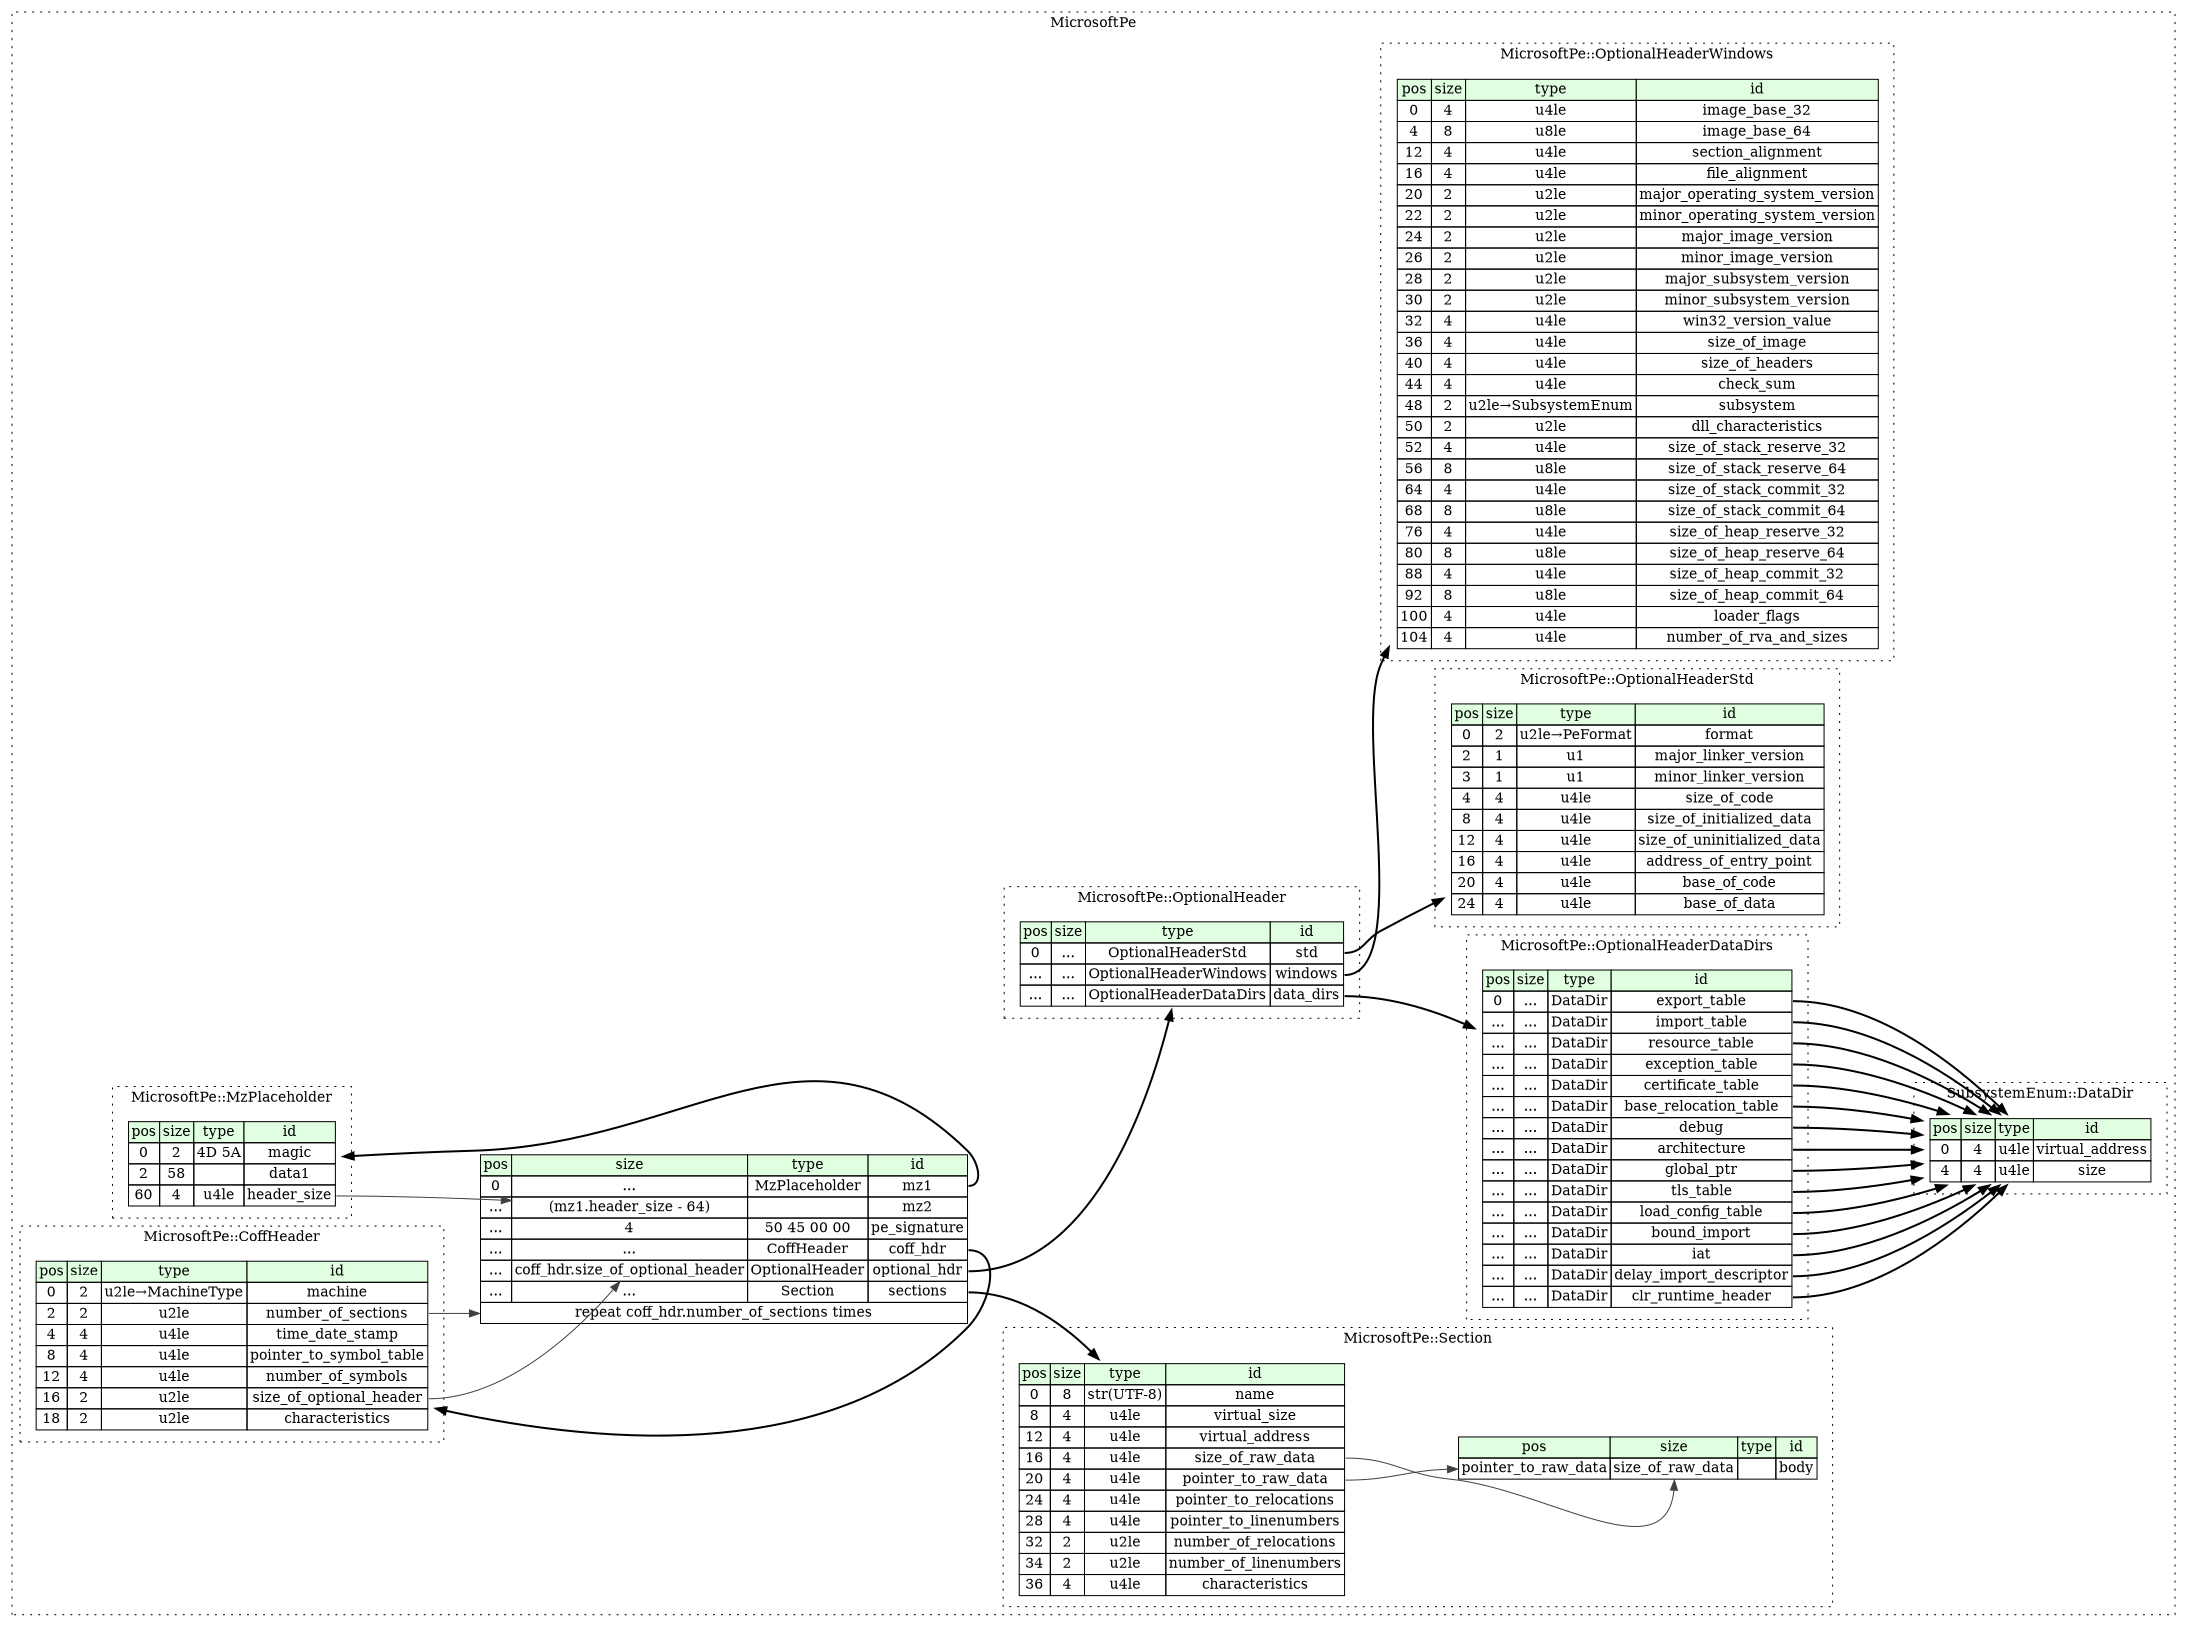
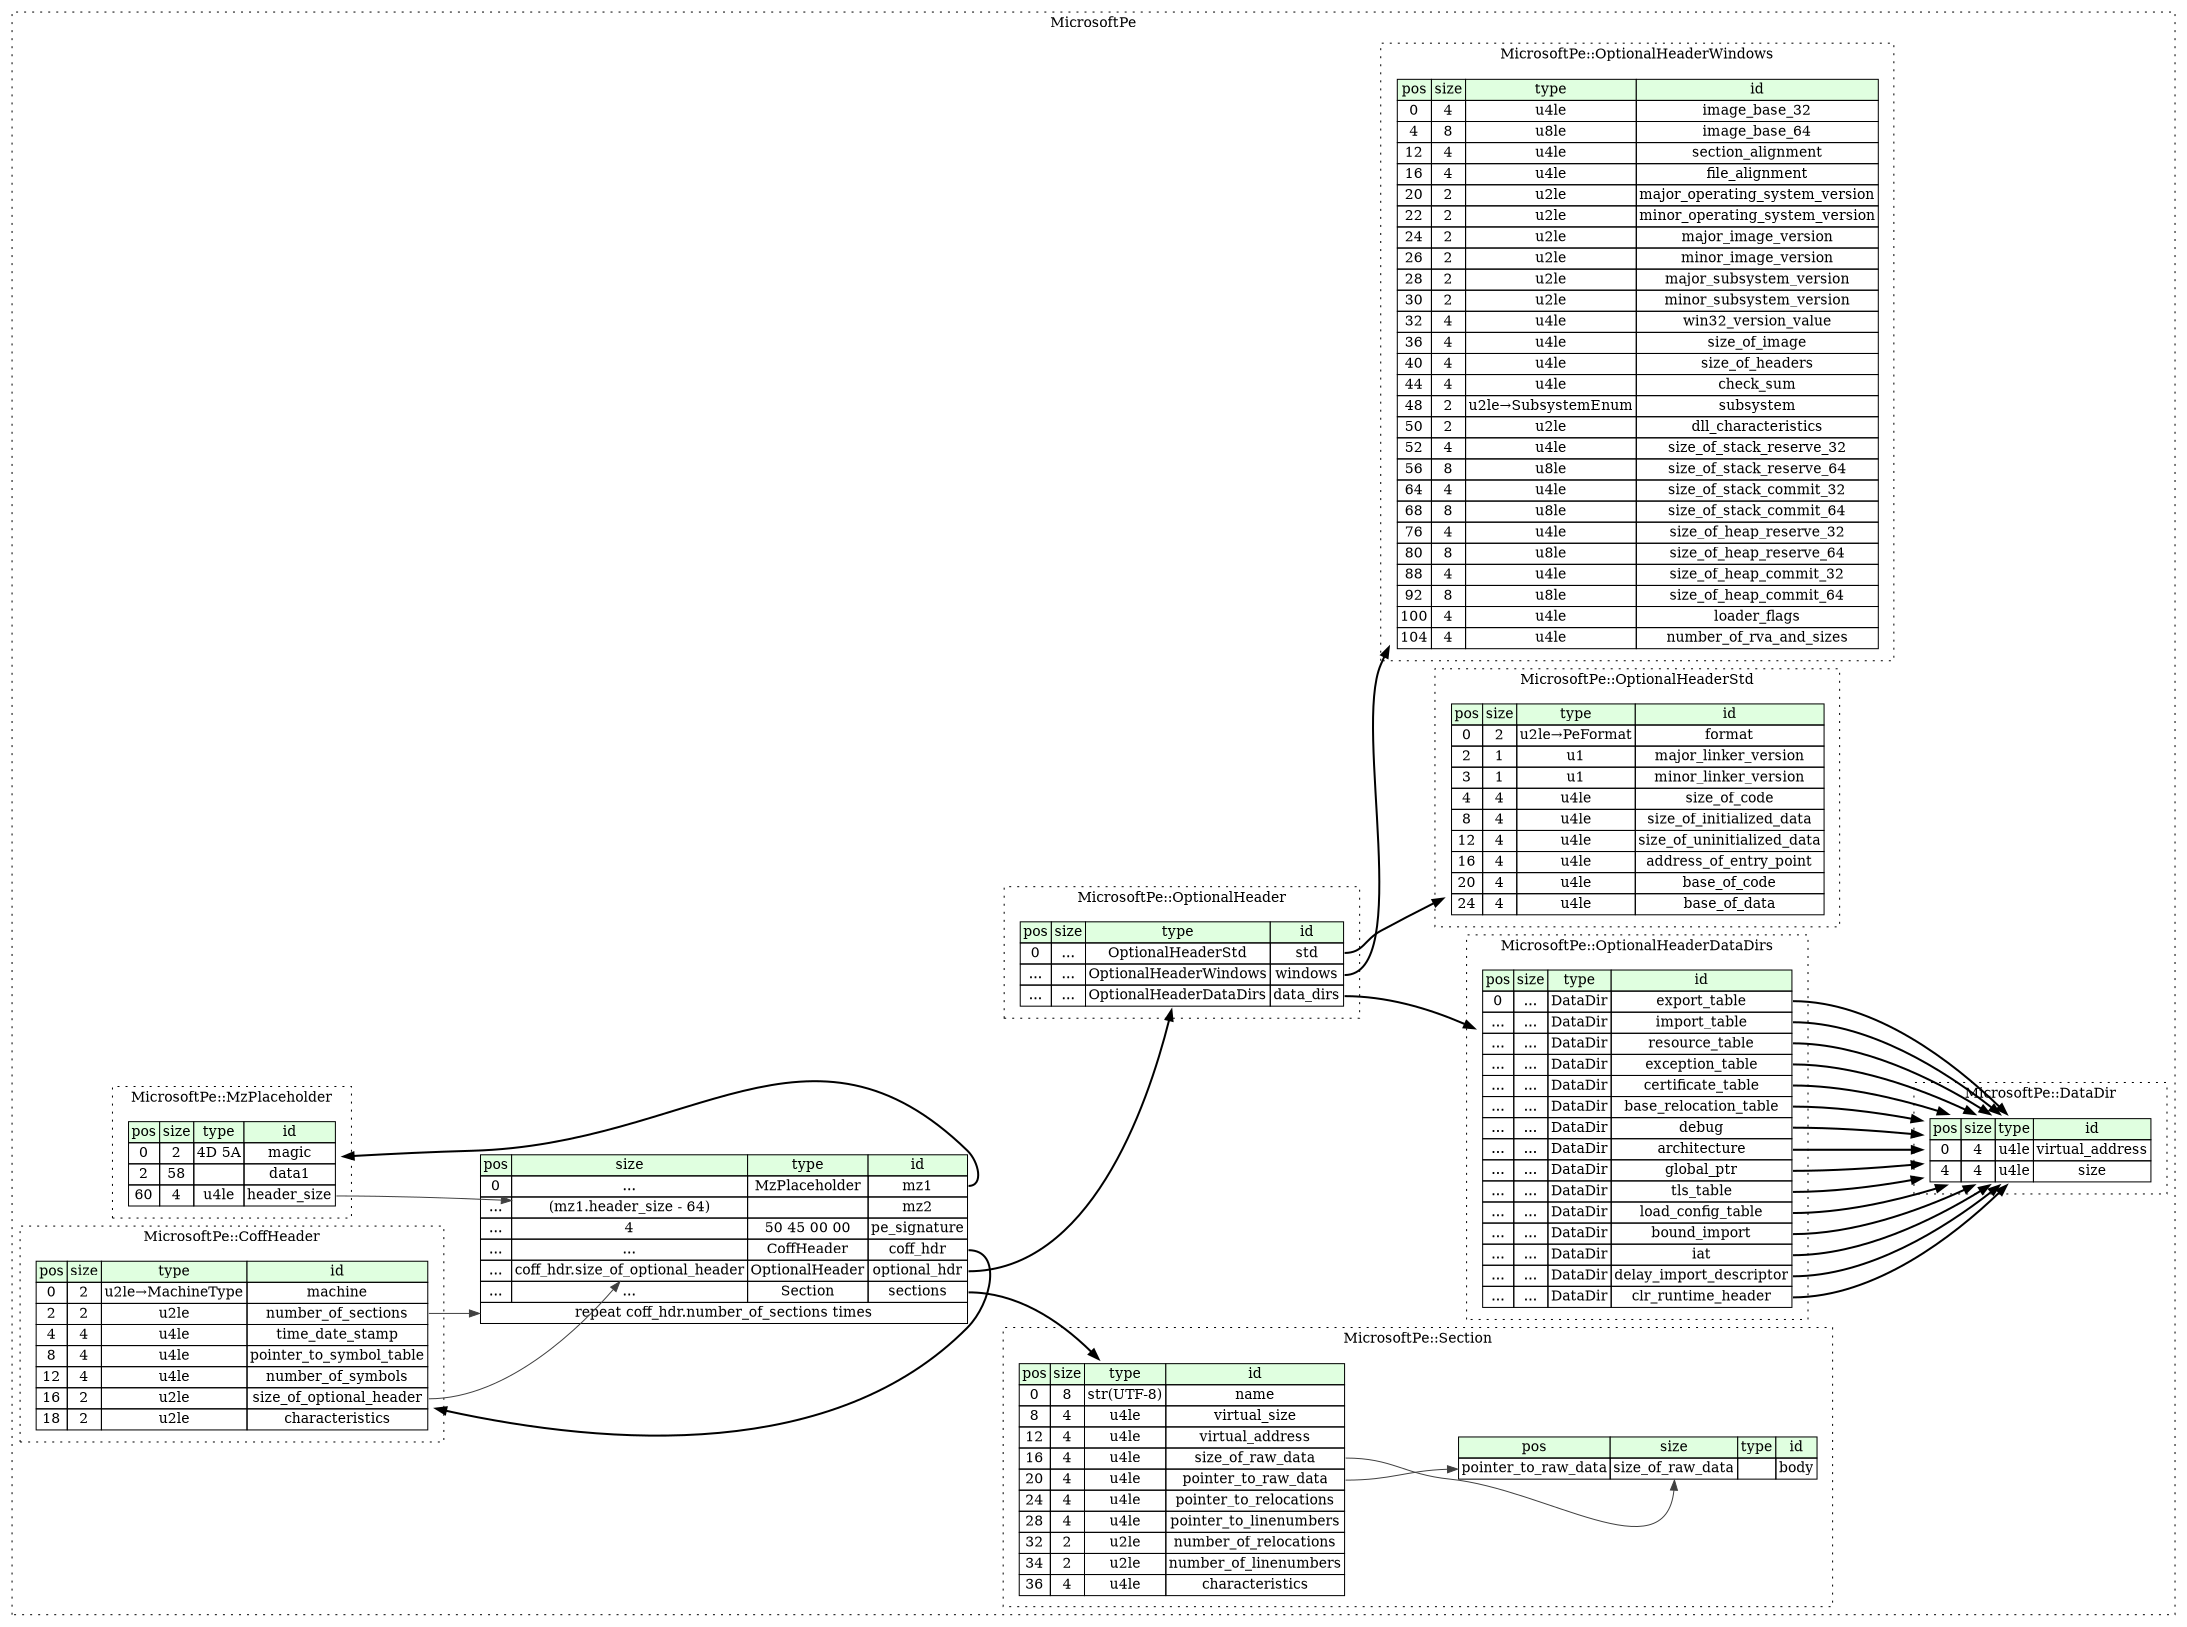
cluster "SubsystemEnum::DataDir": label "SubsystemEnum::DataDir" -> "MicrosoftPe::DataDir"
